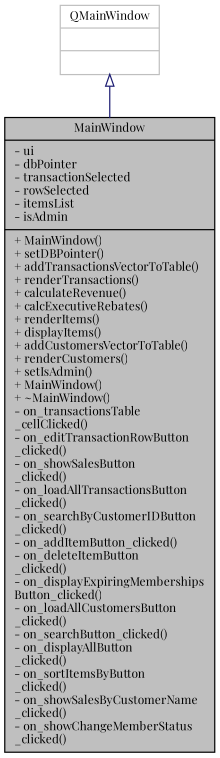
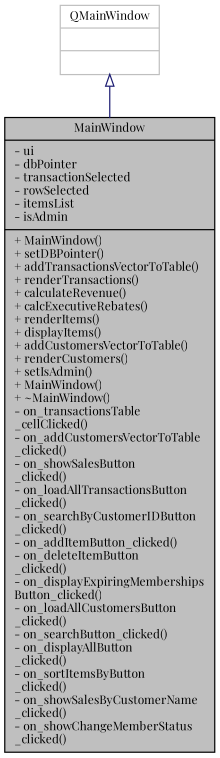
node "MainWindow": text "- on_editTransactionRowButton" -> "- on_addCustomersVectorToTable"
